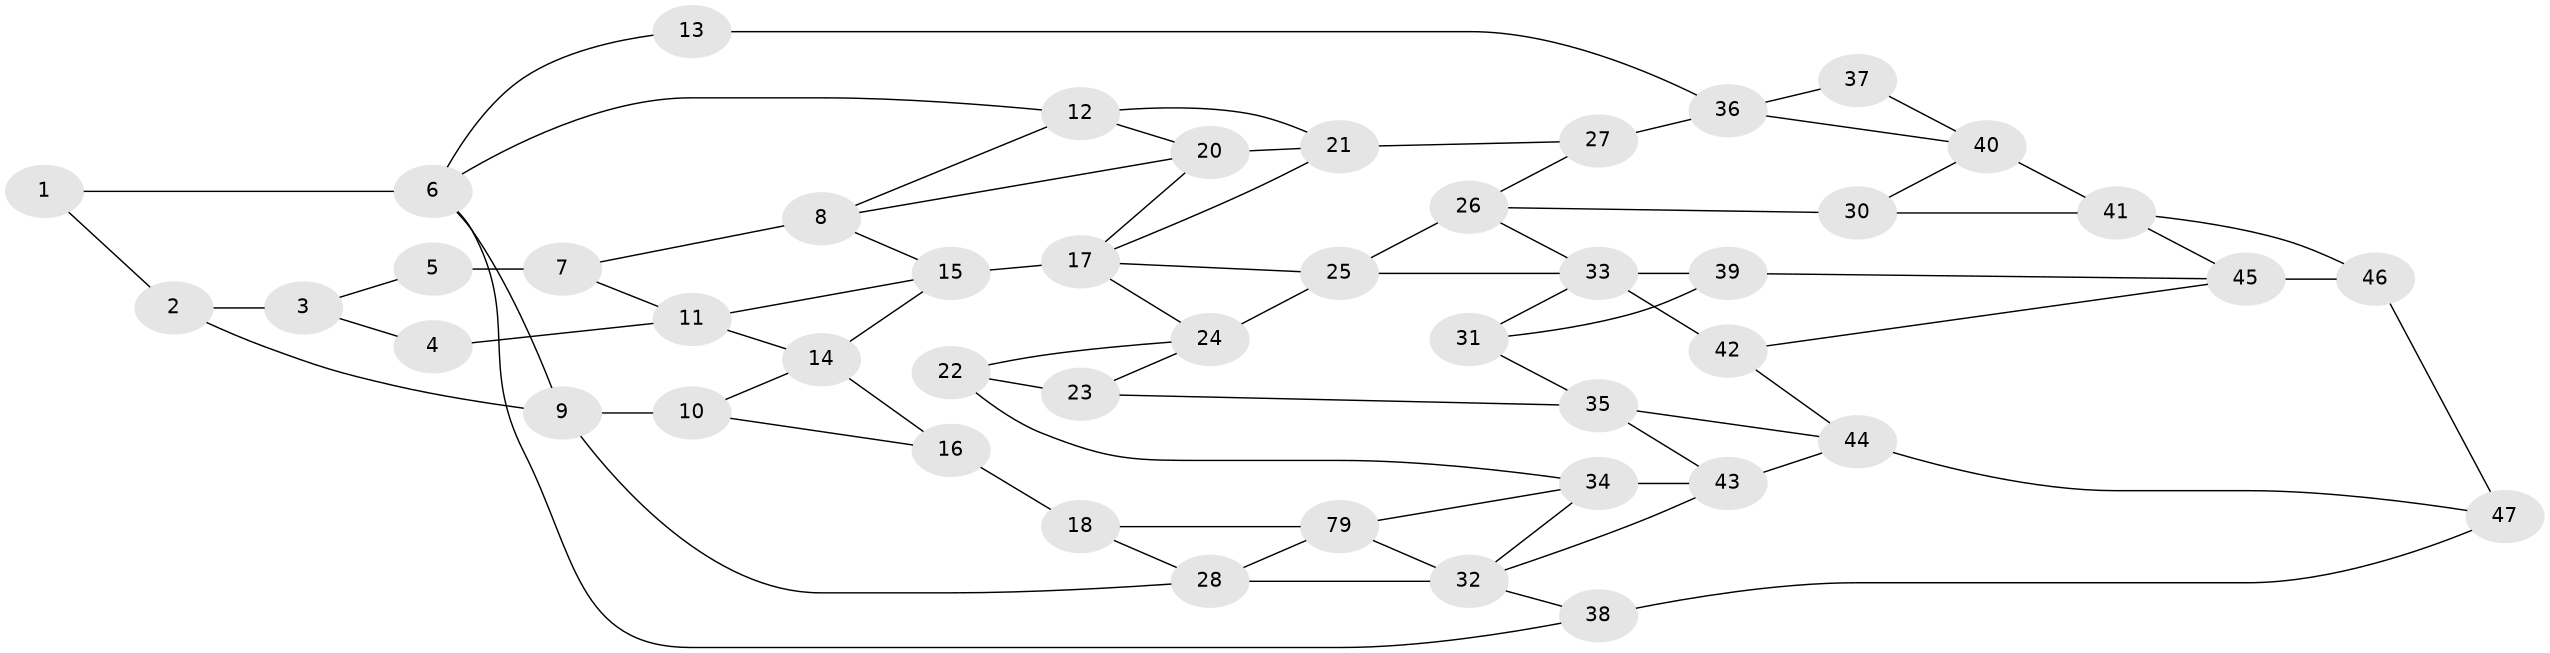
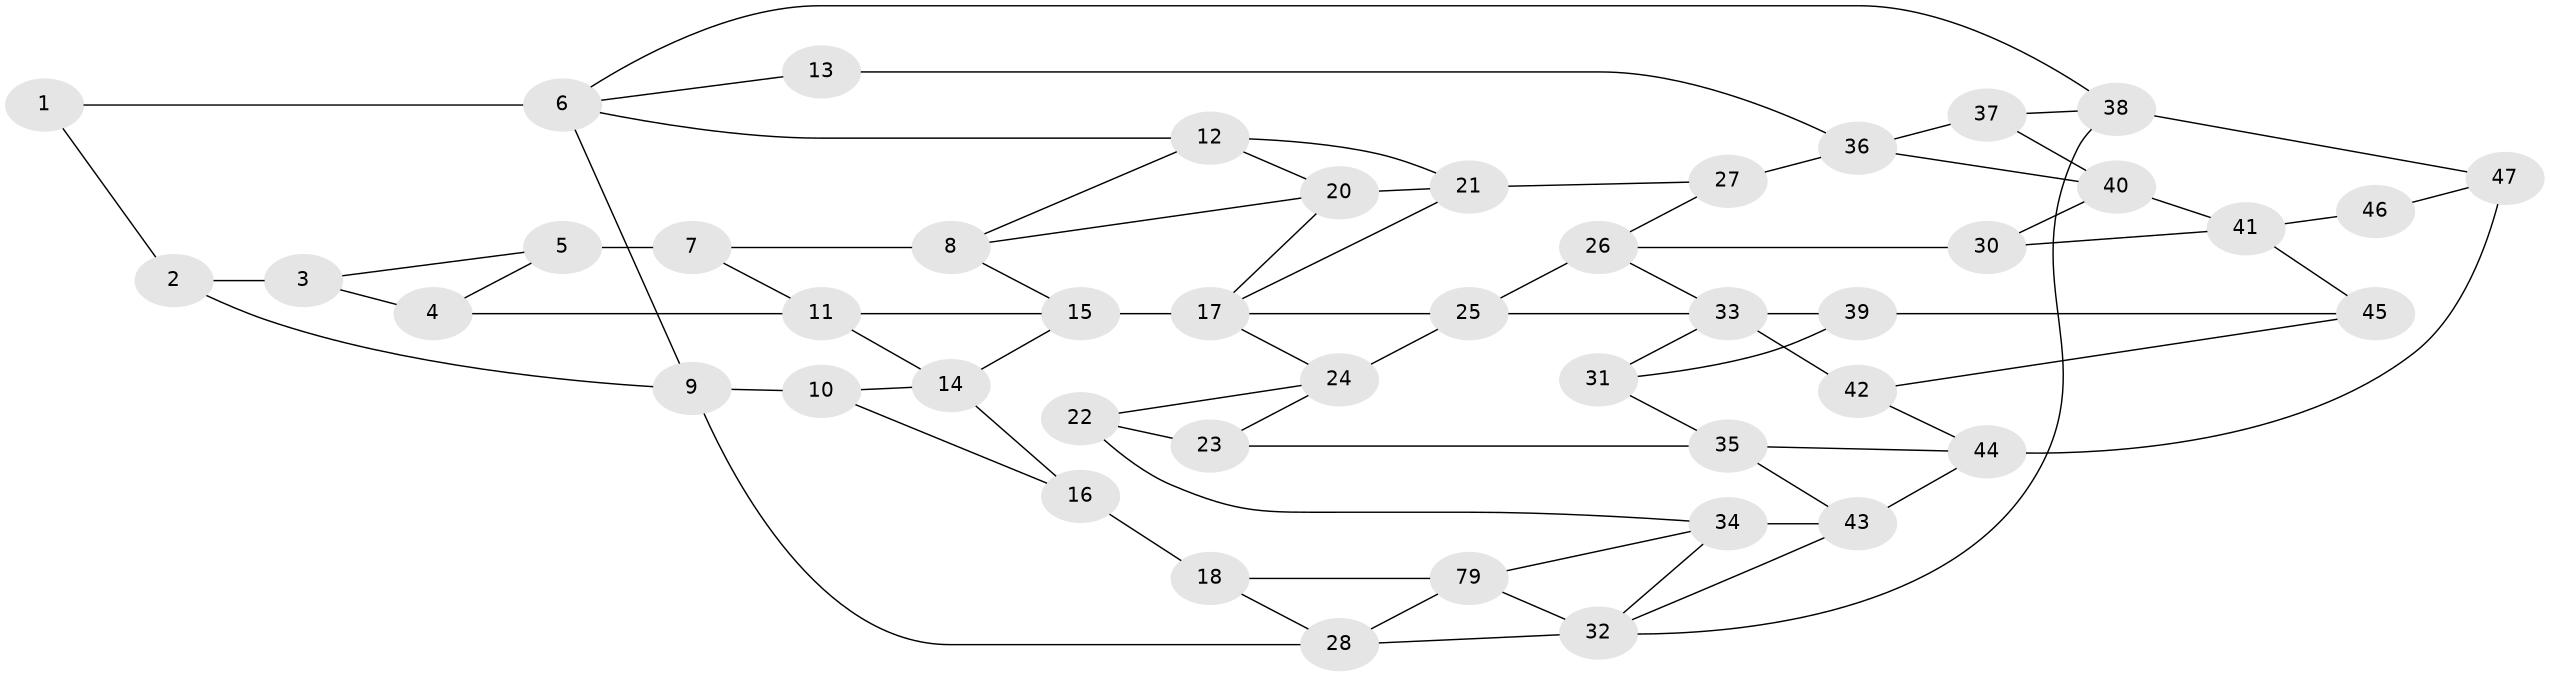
edge "38" -- "37": added
edge "45" -- "46": removed
edge "5" -- "4": added
